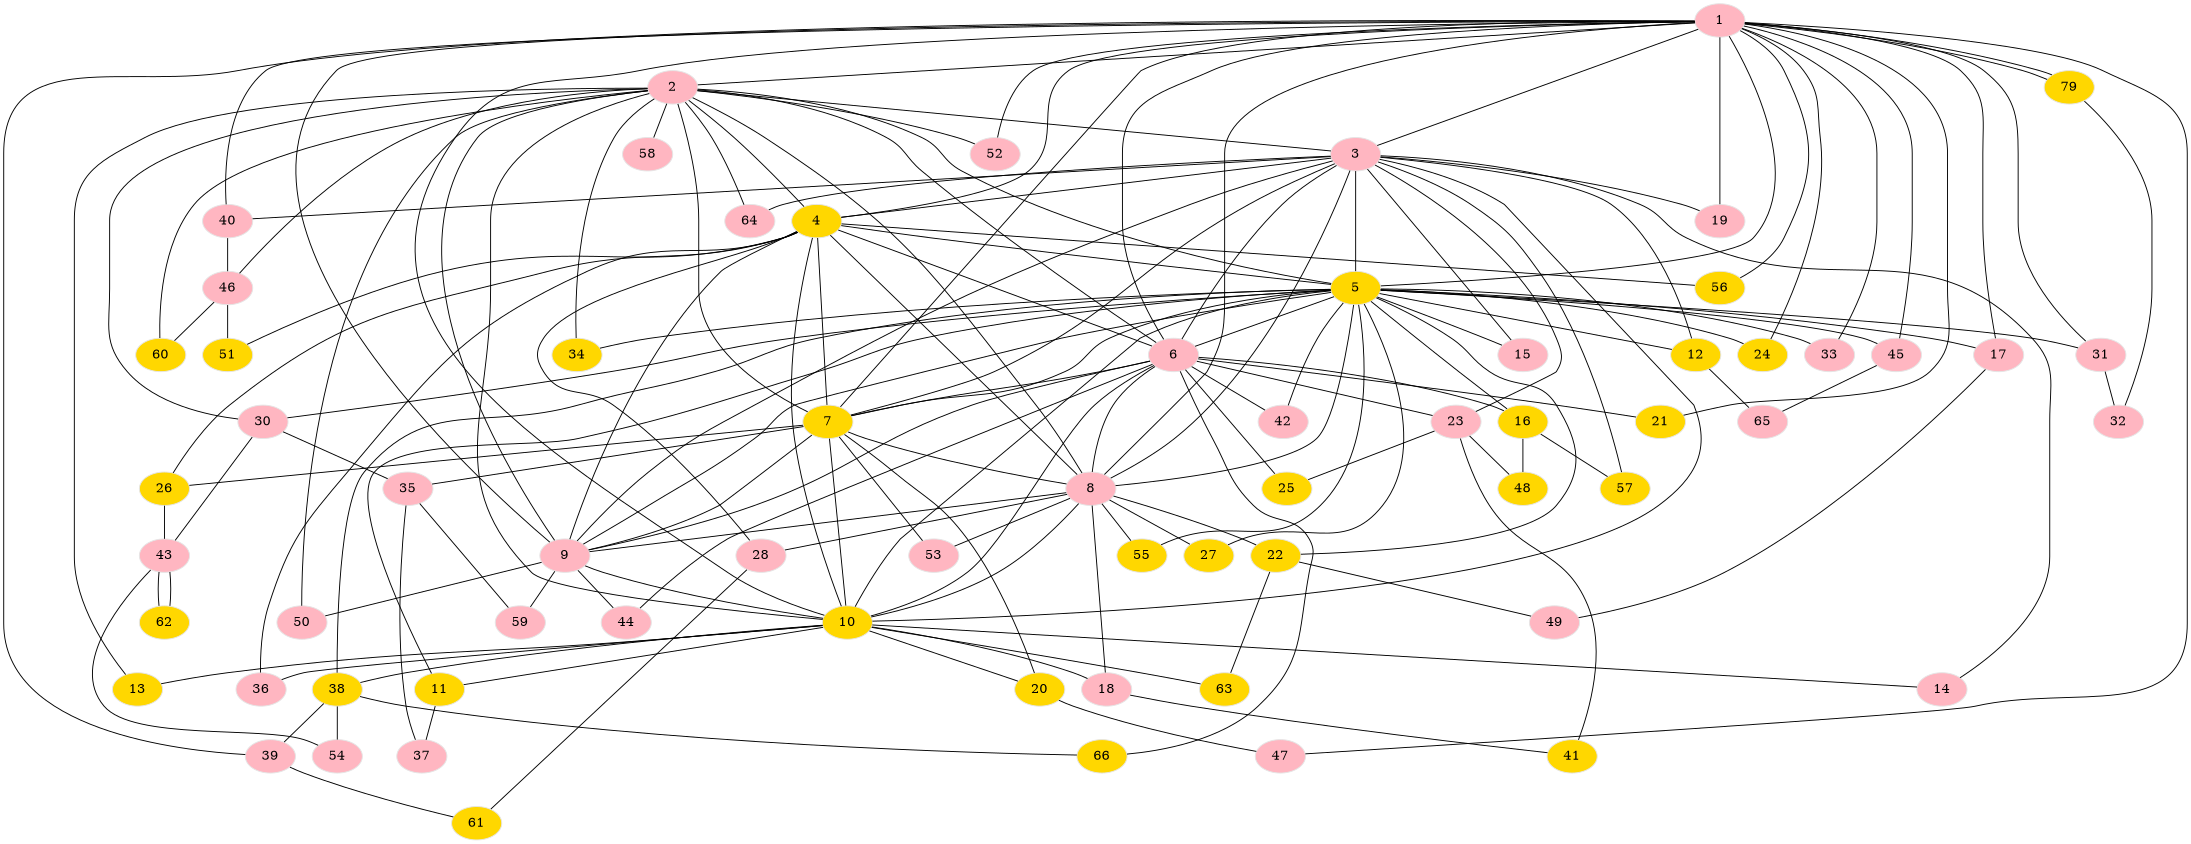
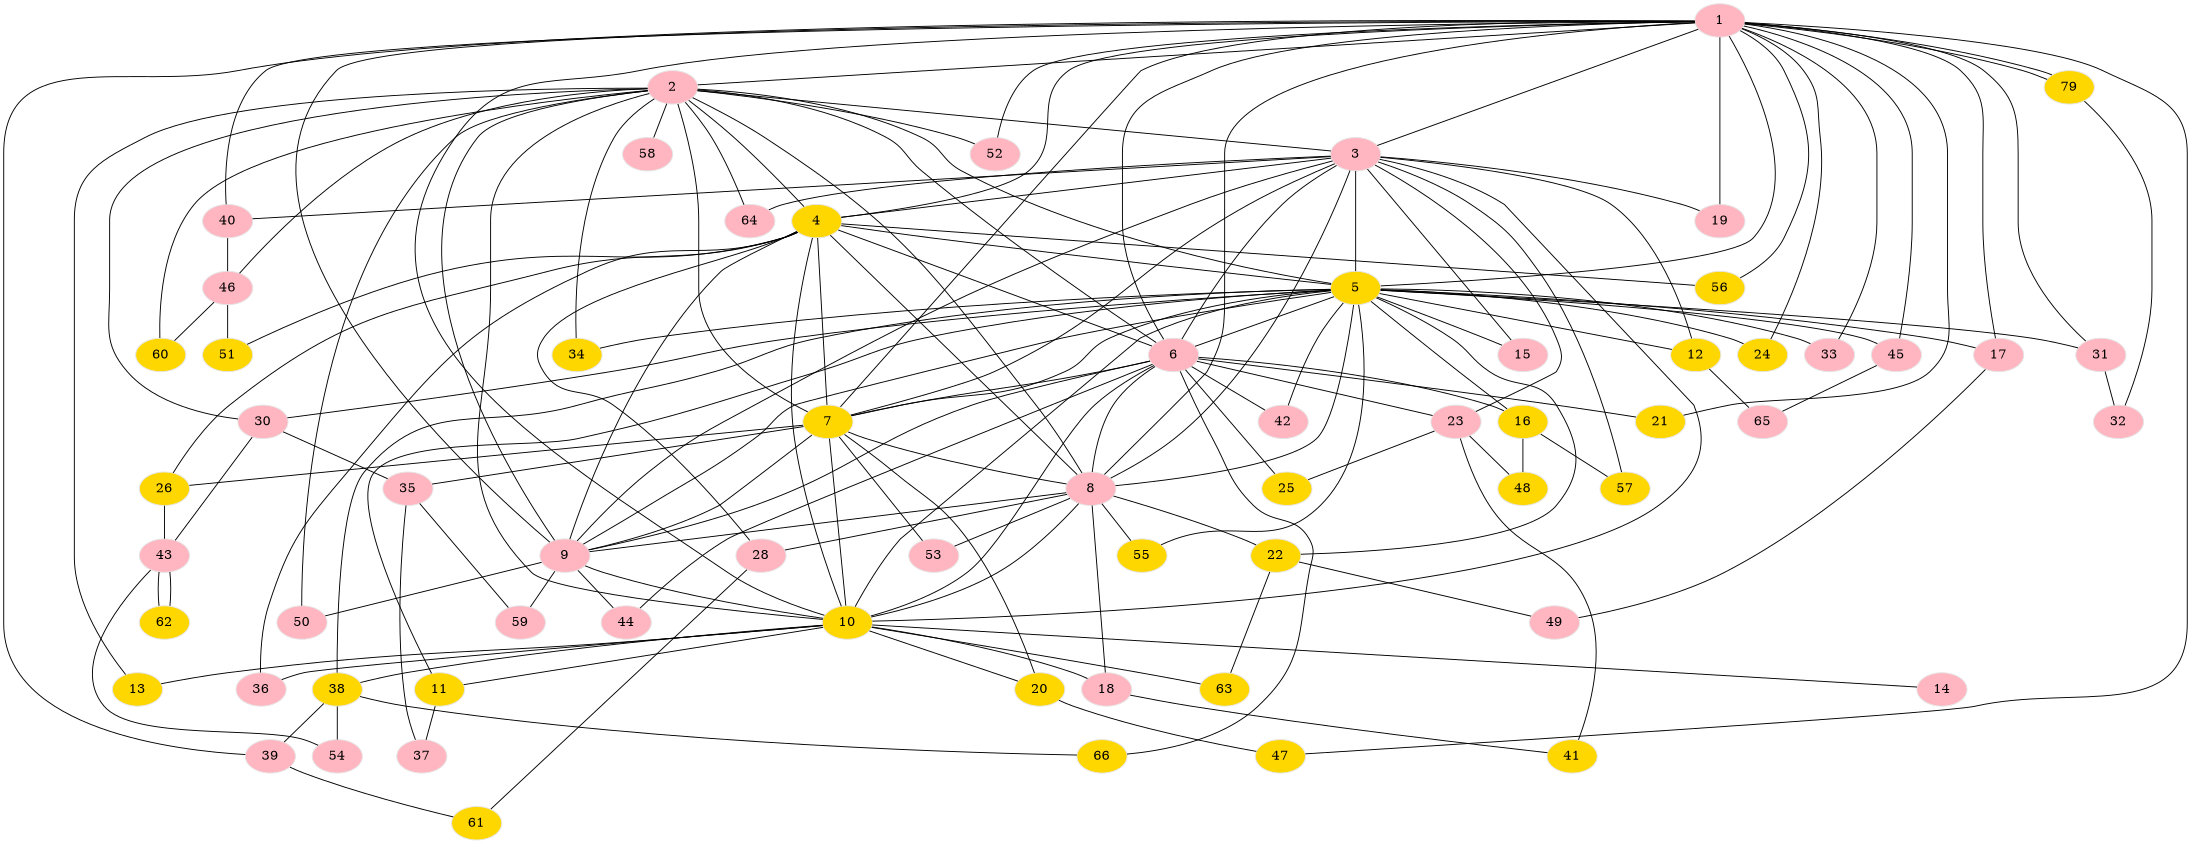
edge "3" -- "14": removed
node "27": removed
node "47": fillcolor lightpink -> gold
